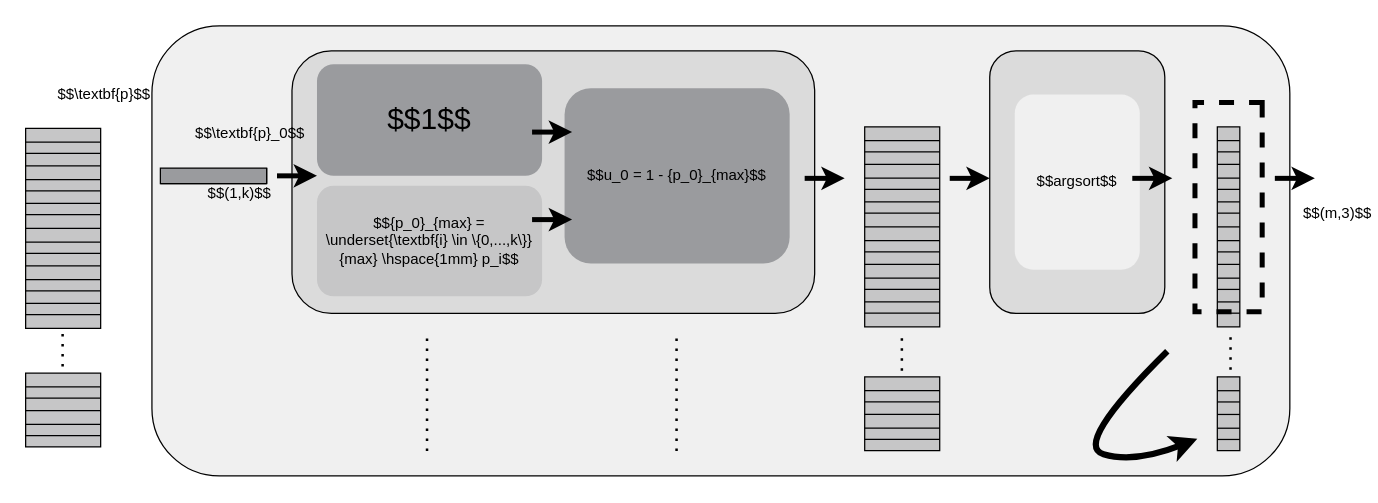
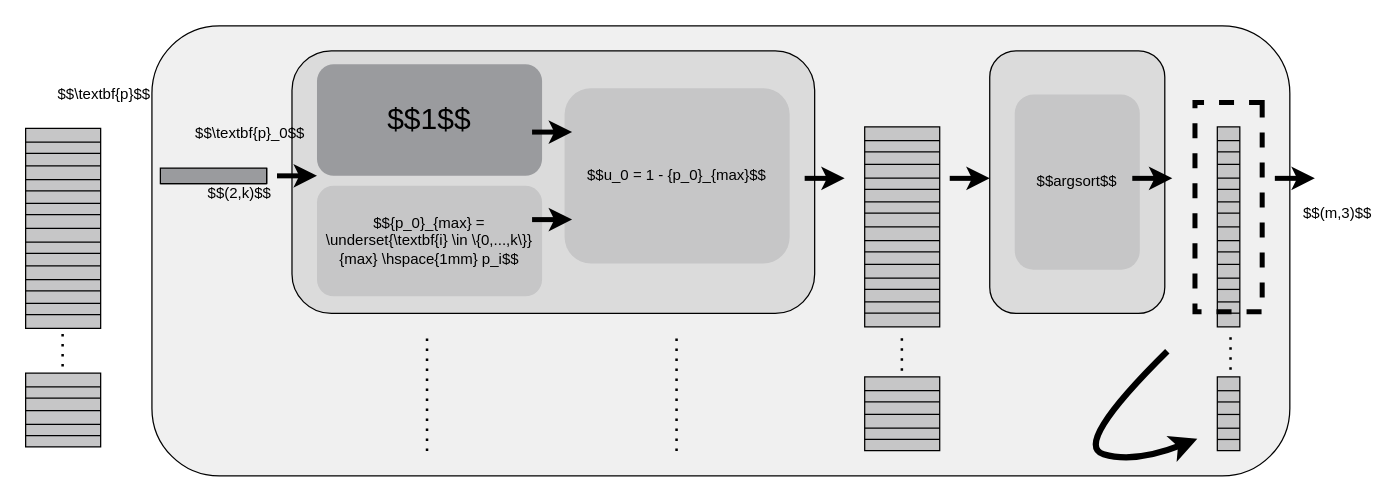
node "$$u_0 = 1 - {p_0}_{max}$$": fillcolor #9a9b9e -> #c6c6c7
node "$$argsort$$": fillcolor #f0f0f0 -> #c6c6c7
node "$$(1,k)$$": label "$$(1,k)$$" -> "$$(2,k)$$"
